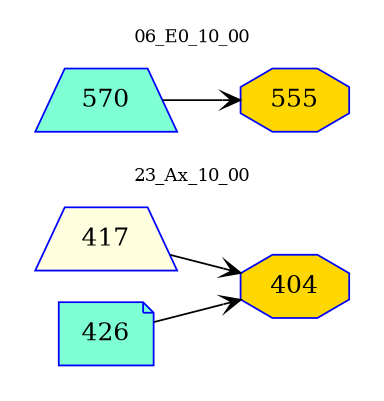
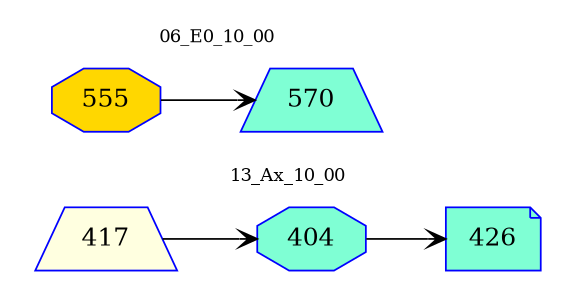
edge "570" -> "555": reversed
cluster "23_Ax_10_00": label "23_Ax_10_00" -> "13_Ax_10_00"
node "404": fillcolor gold -> aquamarine
edge "426" -> "404": reversed
